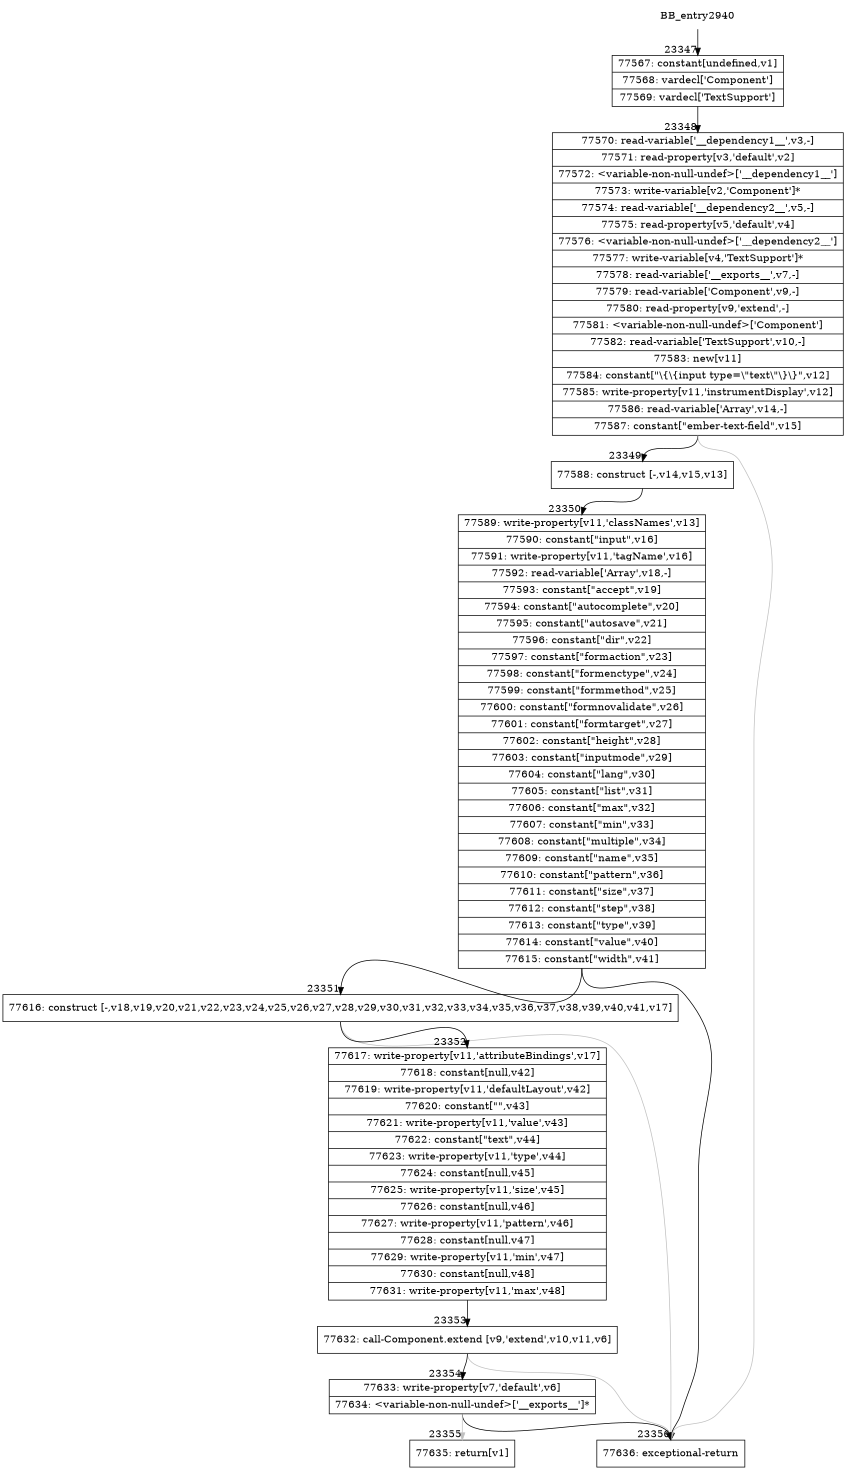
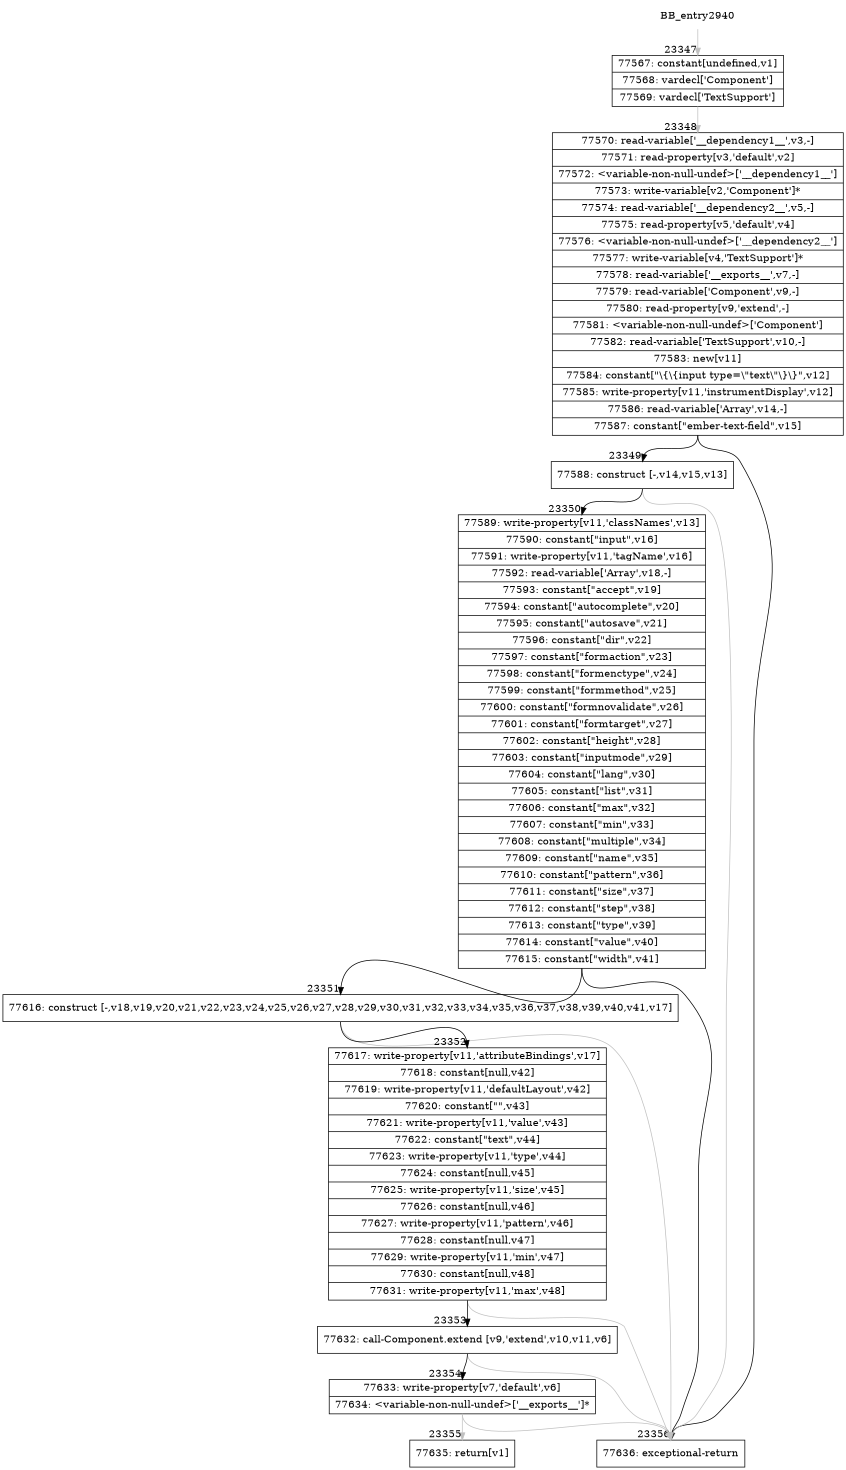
edge "BB_entry2940" -> "77567: constant[undefined,v1]": color black -> gray
edge "77567: constant[undefined,v1]" -> "77570: read-variable['__dependency1__',v3,-]": color black -> gray
edge "77570: read-variable['__dependency1__',v3,-]" -> "77636: exceptional-return": color gray -> black
edge "77588: construct [-,v14,v15,v13]" -> "77636: exceptional-return": added
edge "77617: write-property[v11,'attributeBindings',v17]" -> "77636: exceptional-return": added
edge "77633: write-property[v7,'default',v6]" -> "77636: exceptional-return": color black -> gray
